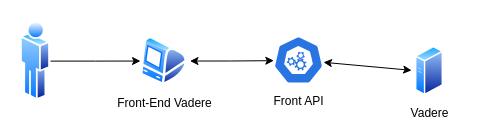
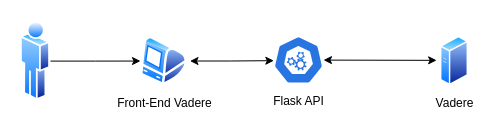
node "Vadere": moved (430, 71) -> (455, 61)
node "Front API": label "Front API" -> "Flask API"
